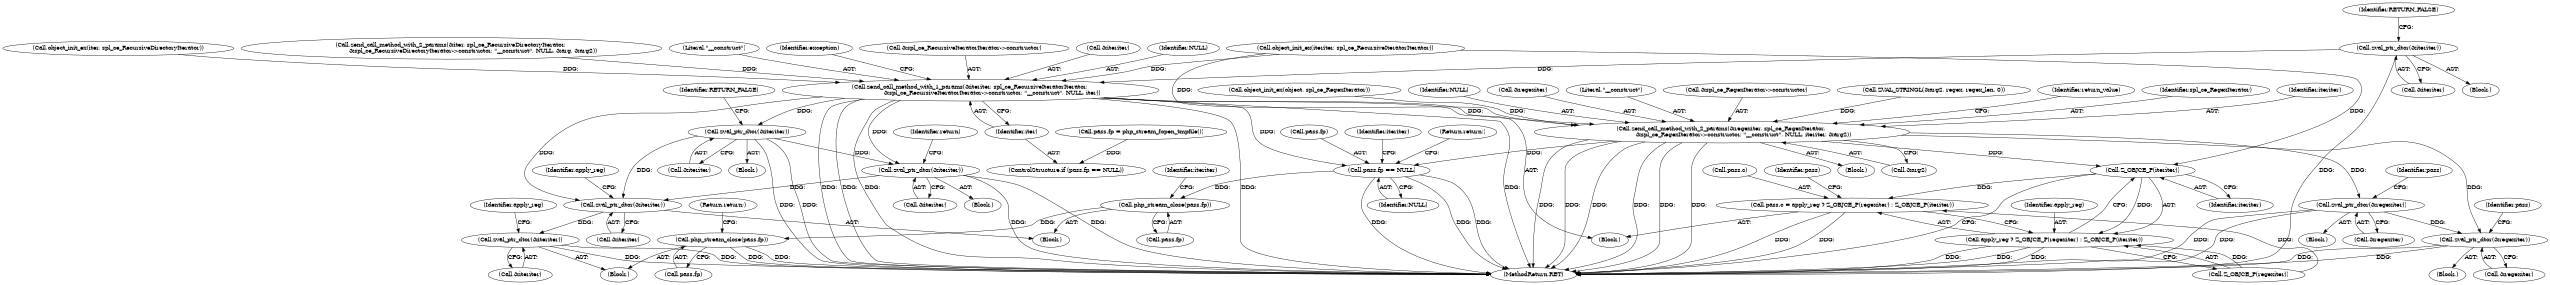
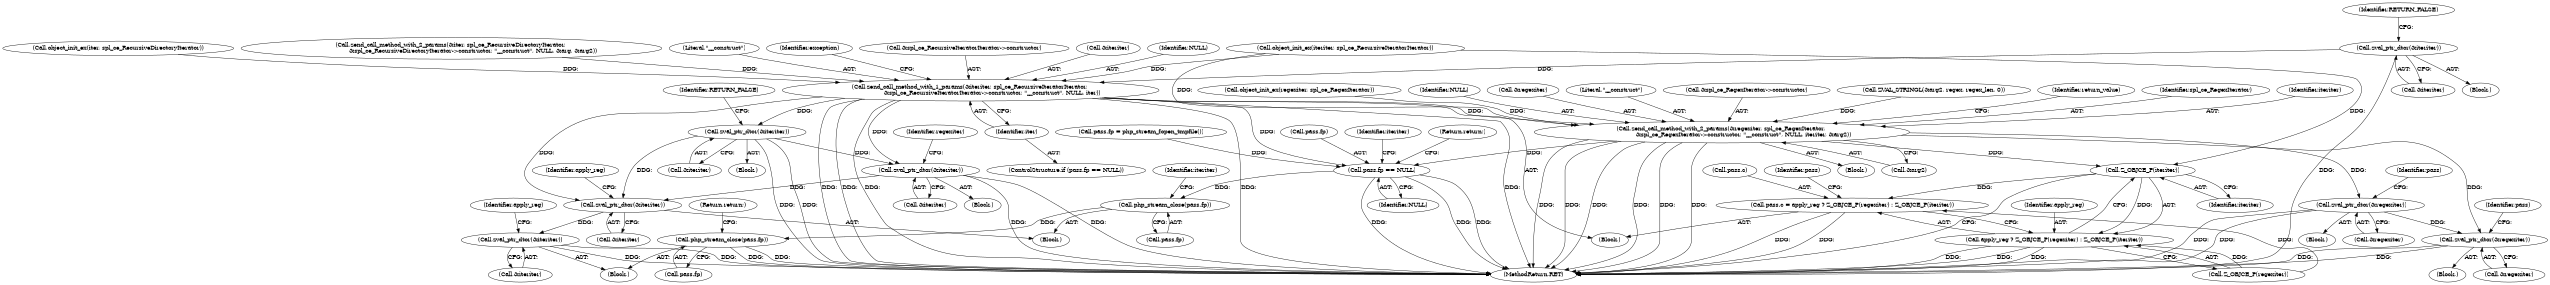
node "(Call,object_init_ex(object, spl_ce_RegexIterator))": label "(Call,object_init_ex(object, spl_ce_RegexIterator))" -> "(Call,object_init_ex(regexiter, spl_ce_RegexIterator))"
node "(Identifier,return)": label "(Identifier,return)" -> "(Identifier,regexiter)"
edge "(Call,pass.fp = php_stream_fopen_tmpfile())" -> "(ControlStructure,if (pass.fp == NULL))": now "(Call,pass.fp = php_stream_fopen_tmpfile())" -> "(Call,pass.fp == NULL)"
